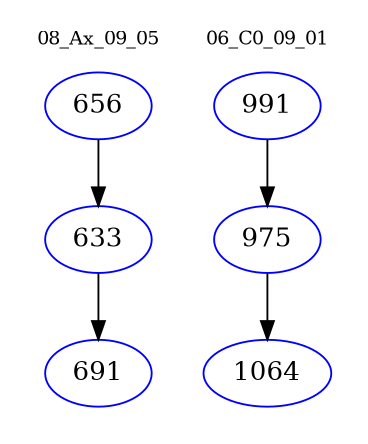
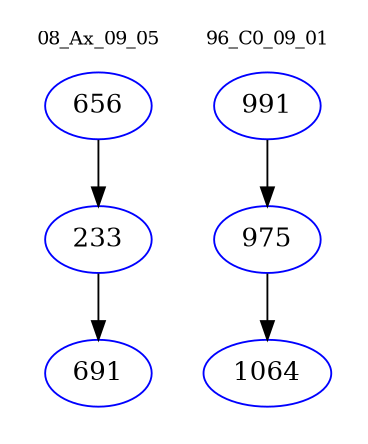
cluster "06_C0_09_01": label "06_C0_09_01" -> "96_C0_09_01"
node "633": label "633" -> "233"
